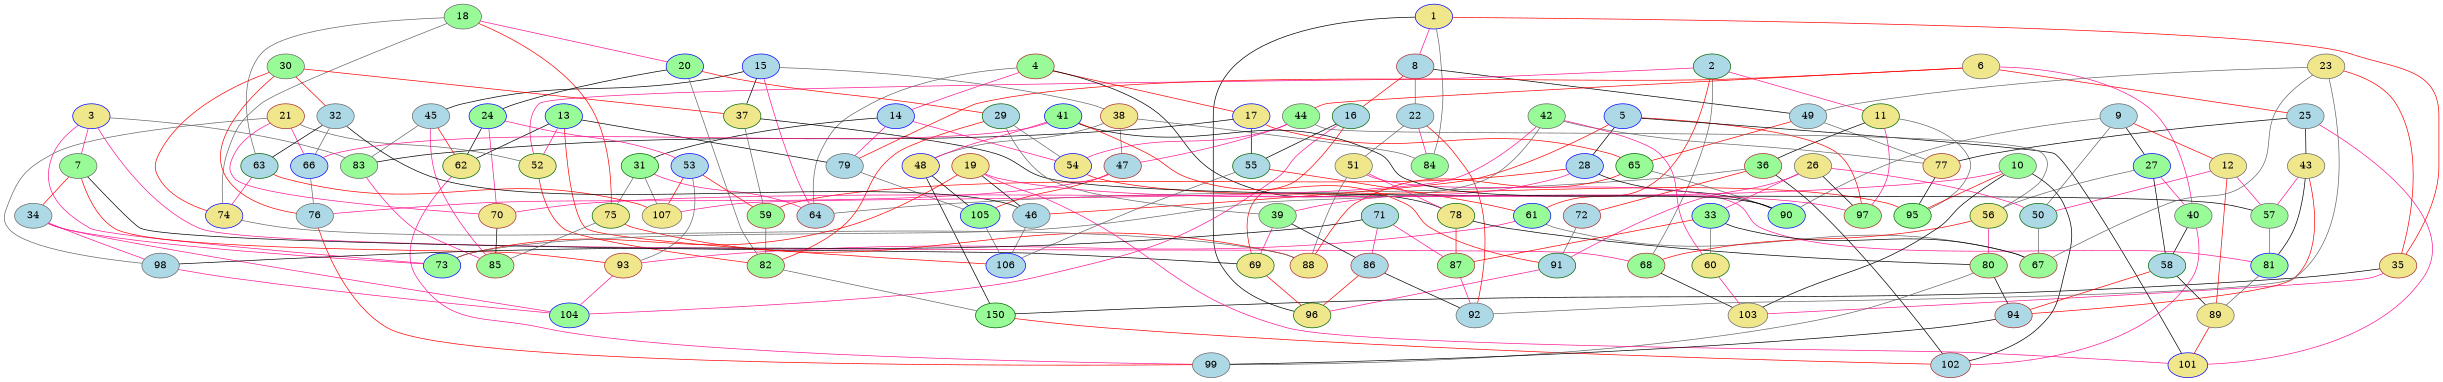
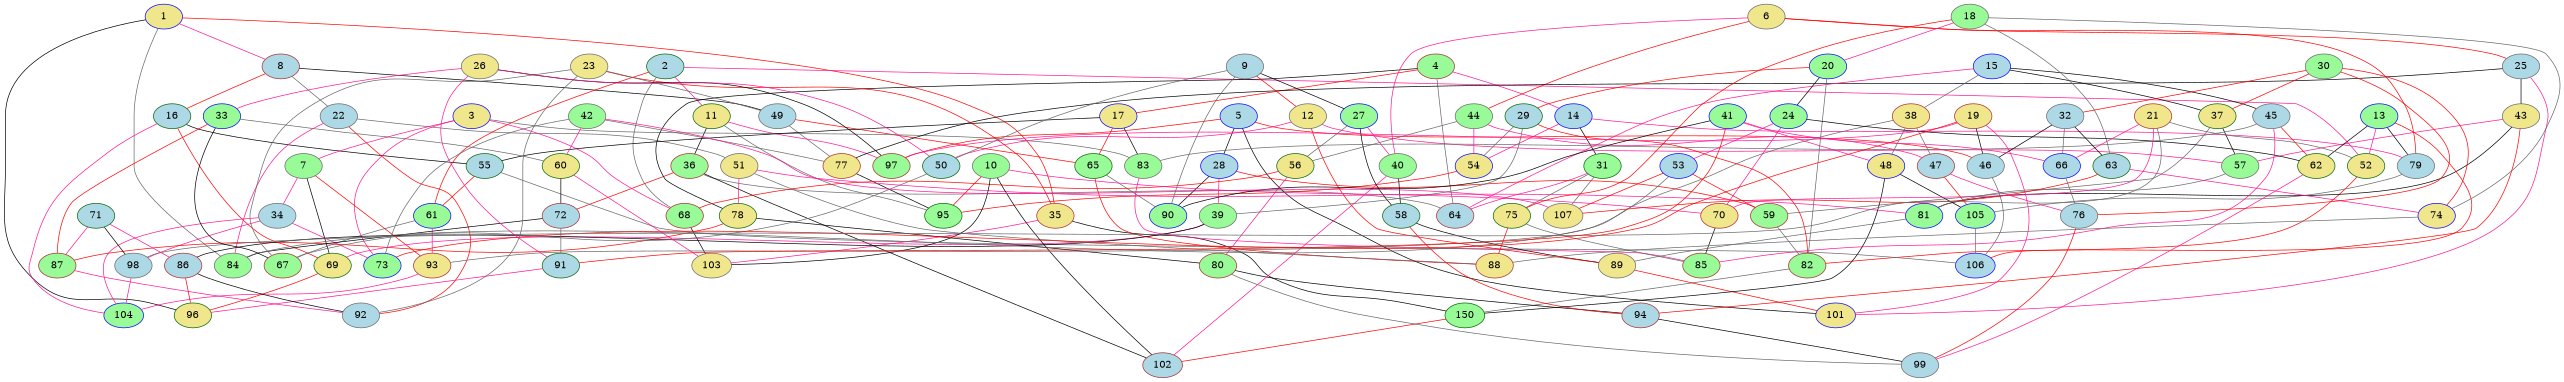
edge "60" -- "72": added
edge "7" -- "34": color red -> deeppink
edge "72" -- "84": added
edge "57" -- "81": color deeppink -> gray40
